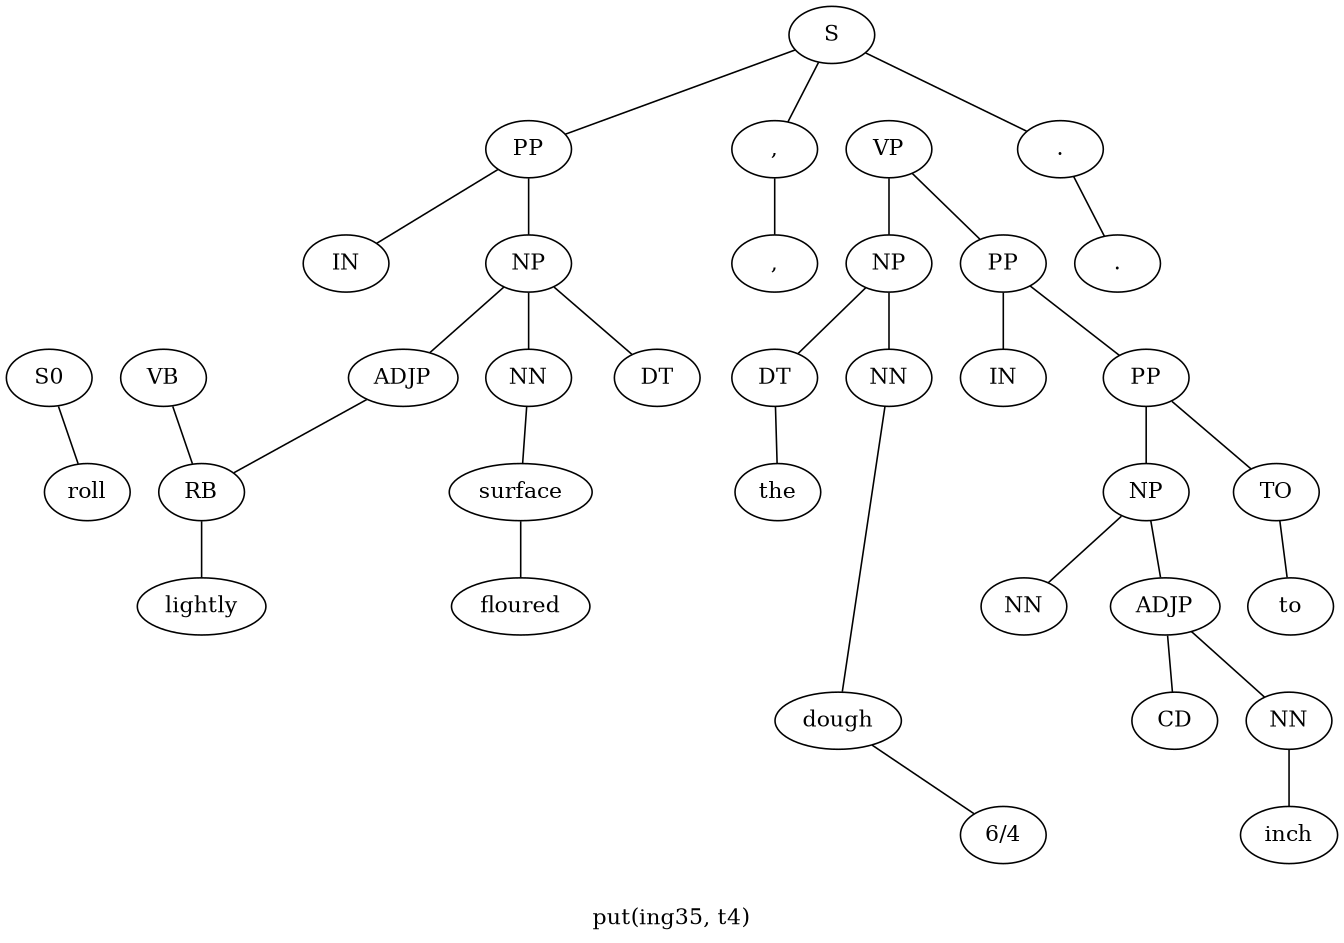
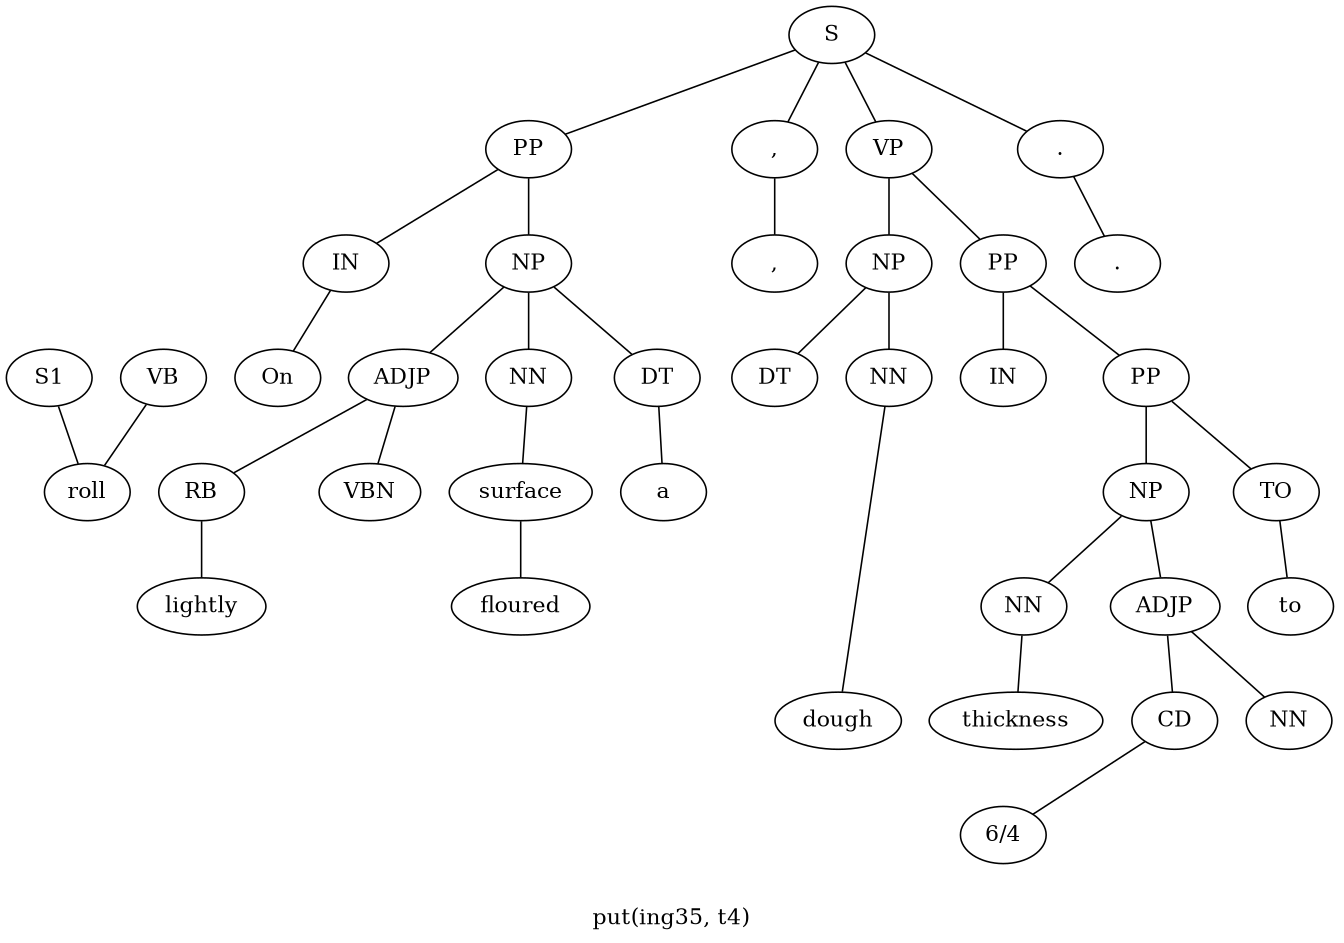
edge "S" -- "VP": added
node "S0": label "S0" -> "S1"
node "On": added
edge "VB" -- "RB": now "VB" -- "roll"
node "VBN": added
node "a": added
node "the": removed
node "thickness": added
edge "dough" -- "6/4": now "CD" -- "6/4"
node "inch": removed
